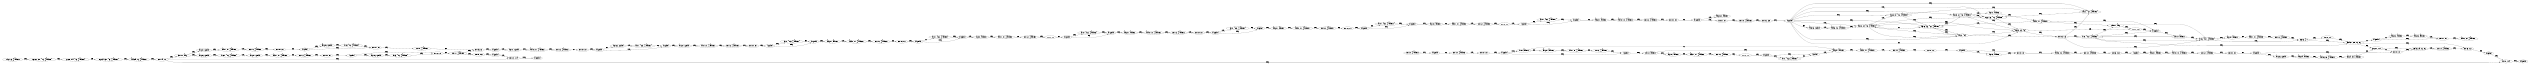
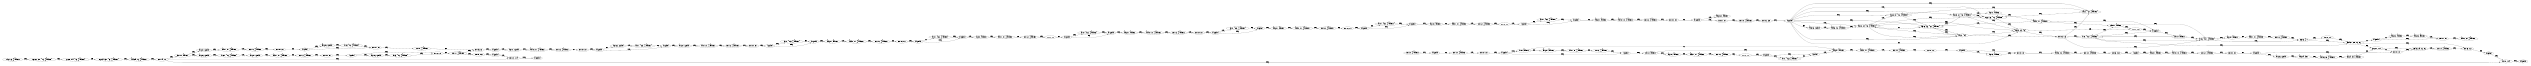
node "cbnz x1 , adrp": label "cbnz x1 , adrp" -> "cbnz x1 , address"
node "cbnz w0 , adrp": label "cbnz w0 , adrp" -> "cbnz w0 , address"
node "adrp x9 , address": label "adrp x9 , address" -> "adrp x9 , cbnz"
